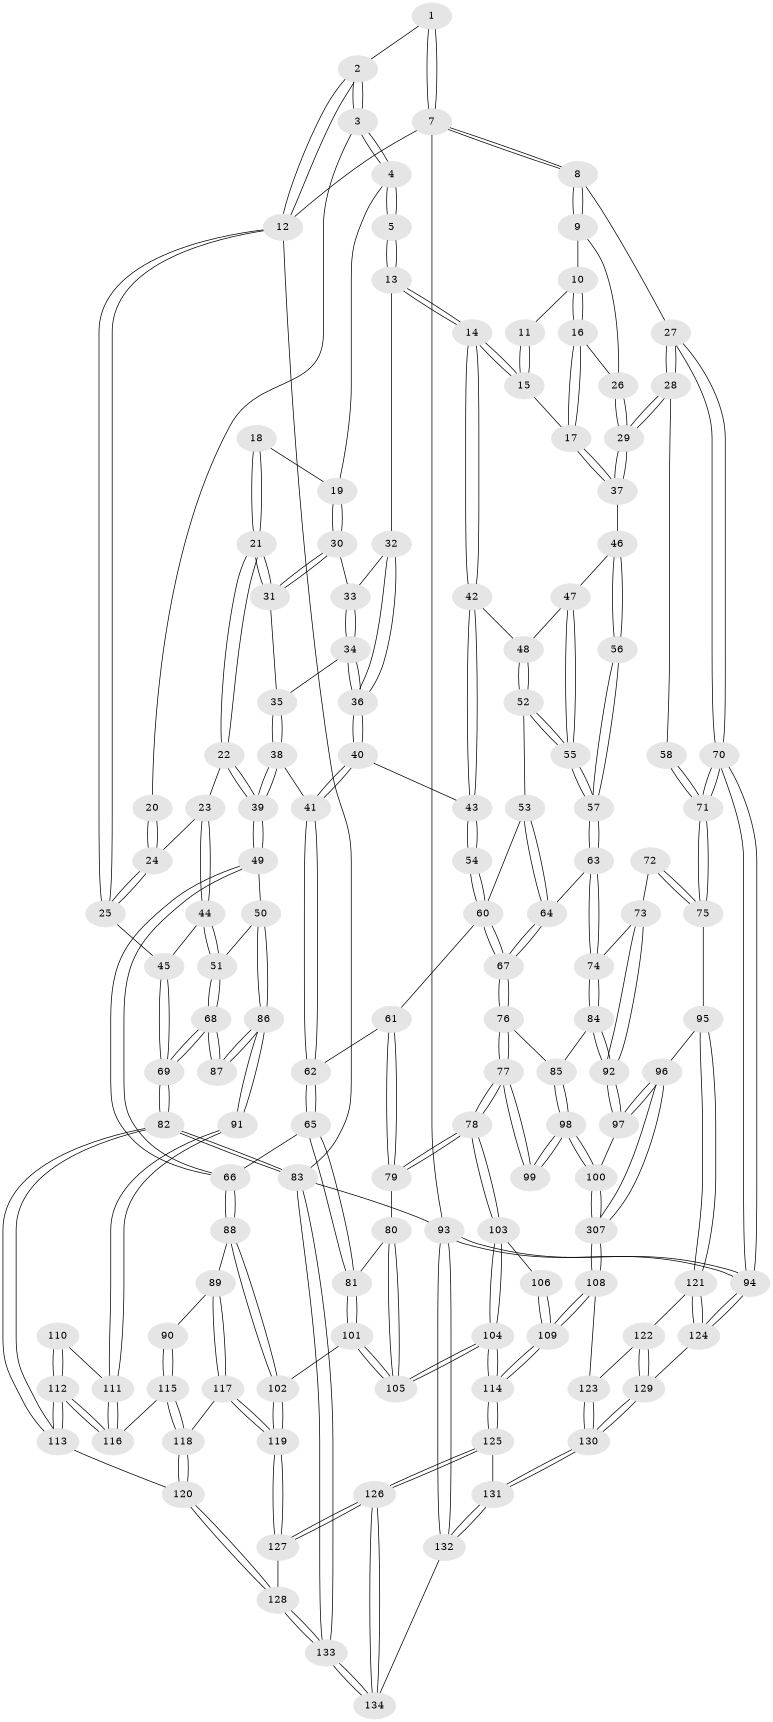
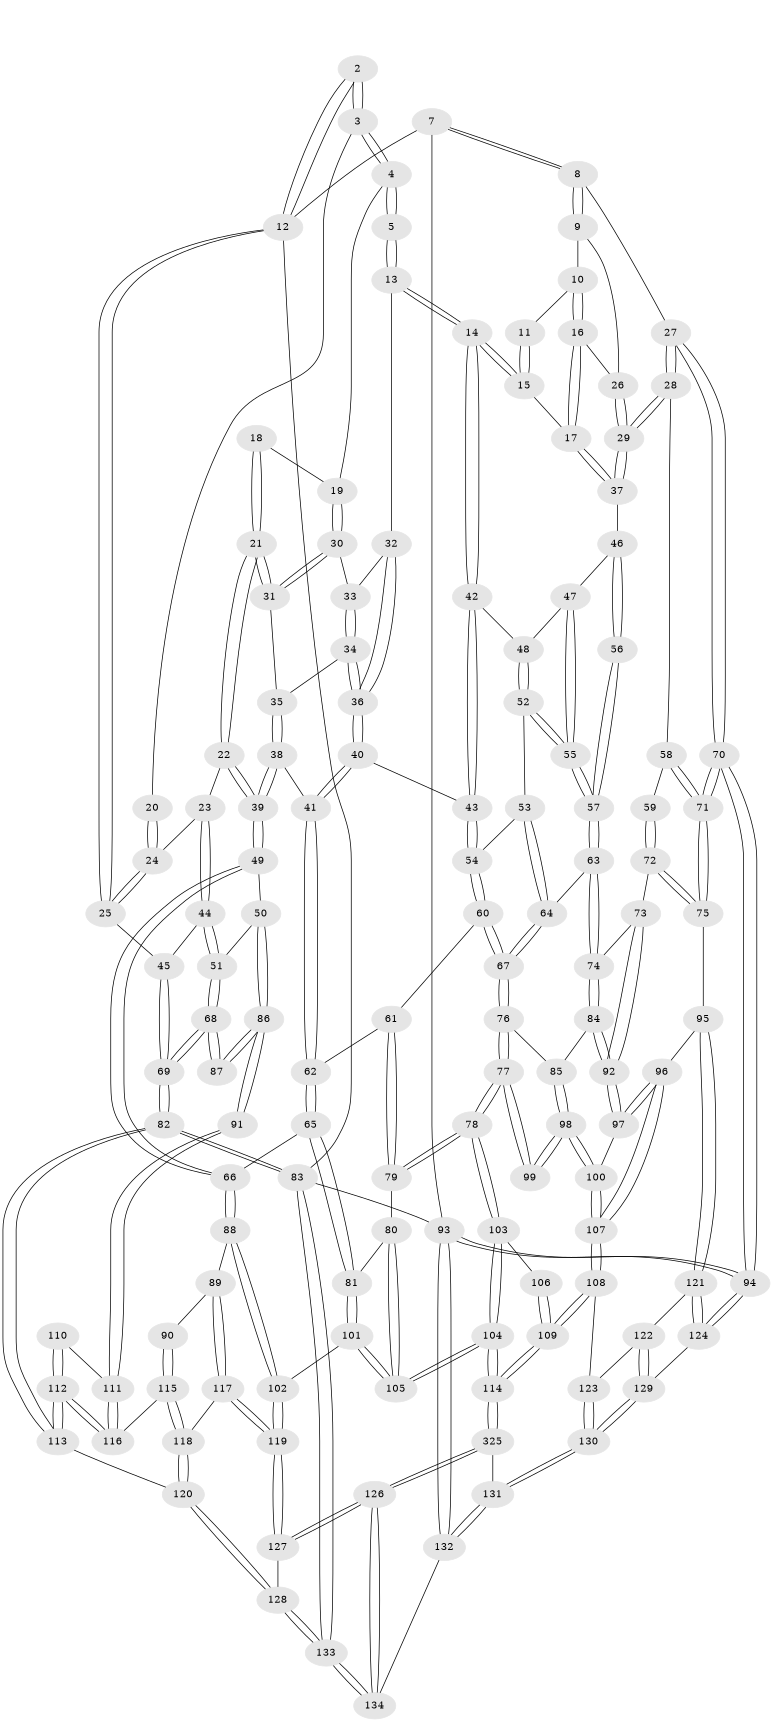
node "1": removed
node "59": added
edge "53" -- "60": now "53" -- "54"
node "307": label "307" -> "107"
node "125": label "125" -> "325"
